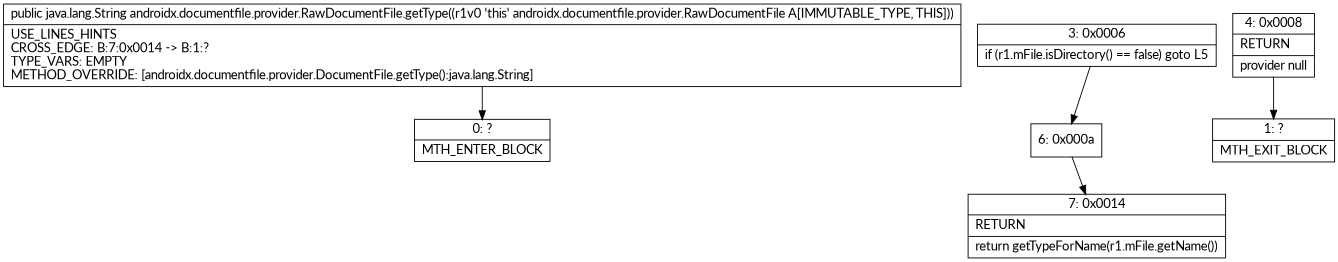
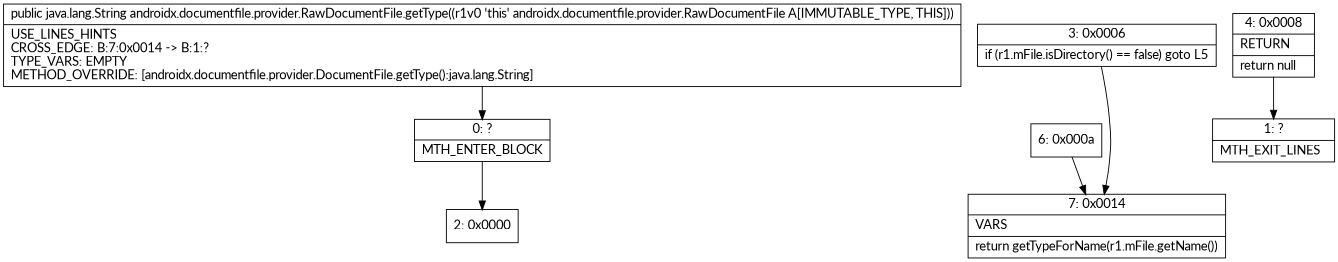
node "4: 0x0008": text "provider null" -> "return null"
edge "3: 0x0006" -> "6: 0x000a": now "3: 0x0006" -> "7: 0x0014"
node "1: ?": text "MTH_EXIT_BLOCK" -> "MTH_EXIT_LINES"
node "7: 0x0014": text "RETURN" -> "VARS"
node "2: 0x0000": added
